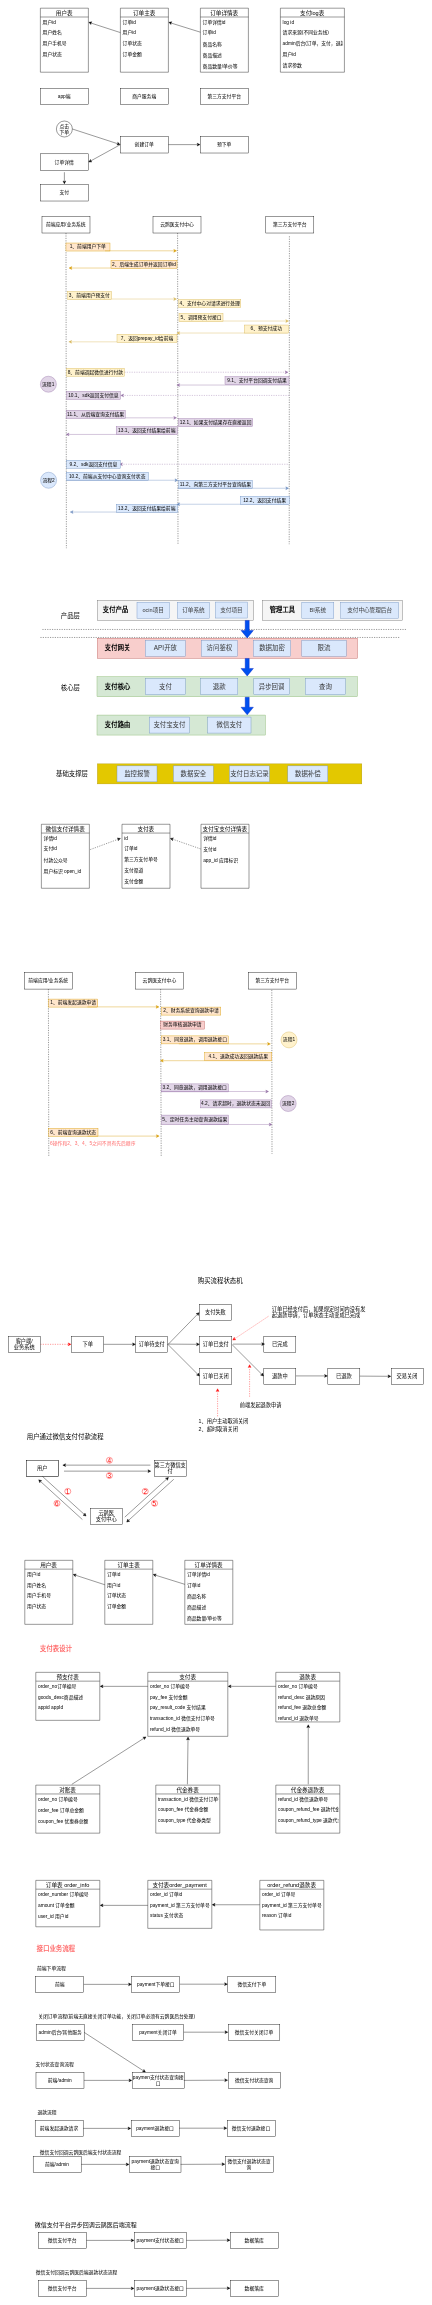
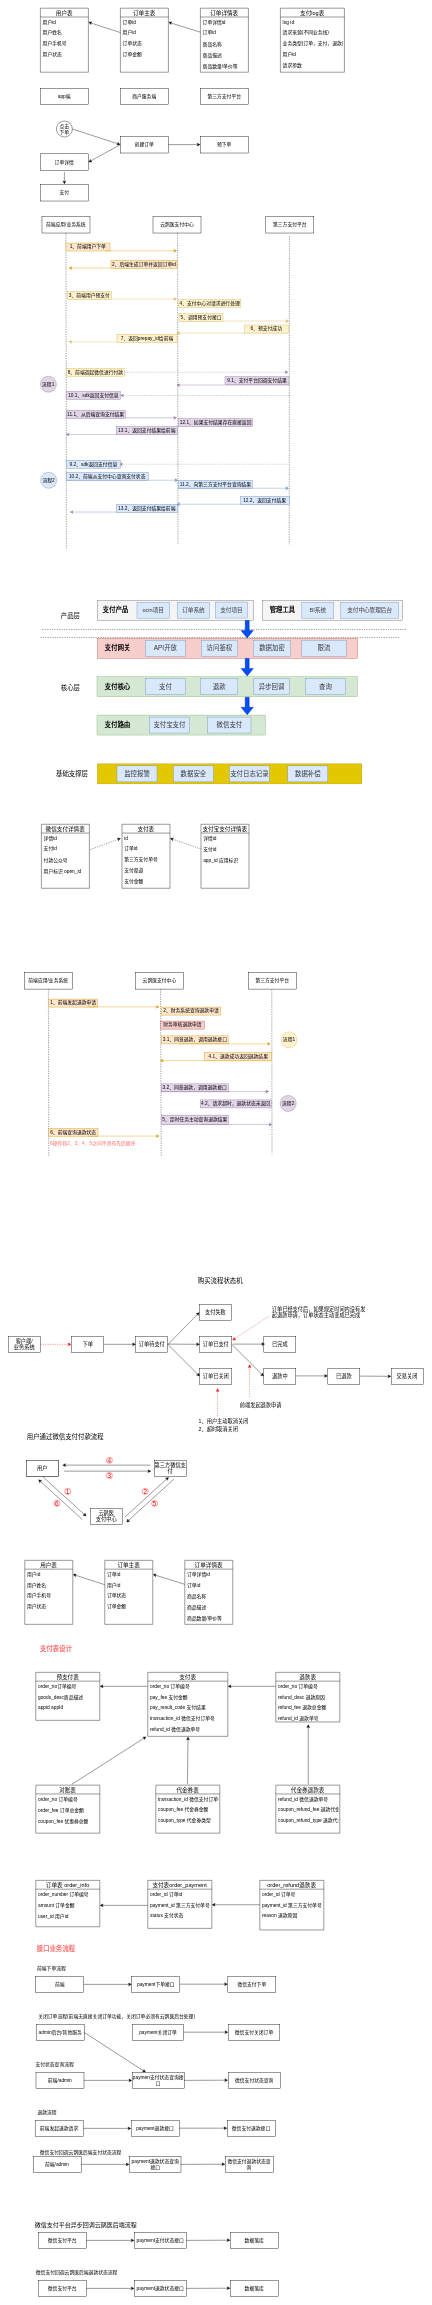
node "admin后台(订单，支付，退款) 用户id 请求参数": label "admin后台(订单，支付，退款) 用户id 请求参数" -> "业务类型(订单，支付，退款) 用户id 请求参数"
node "reason 订单id": label "reason 订单id" -> "reason 退款原因"
